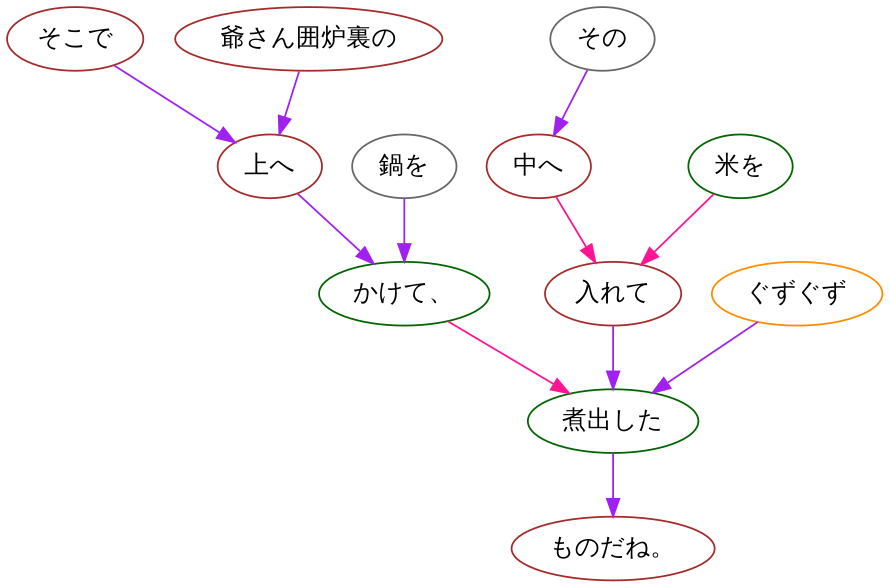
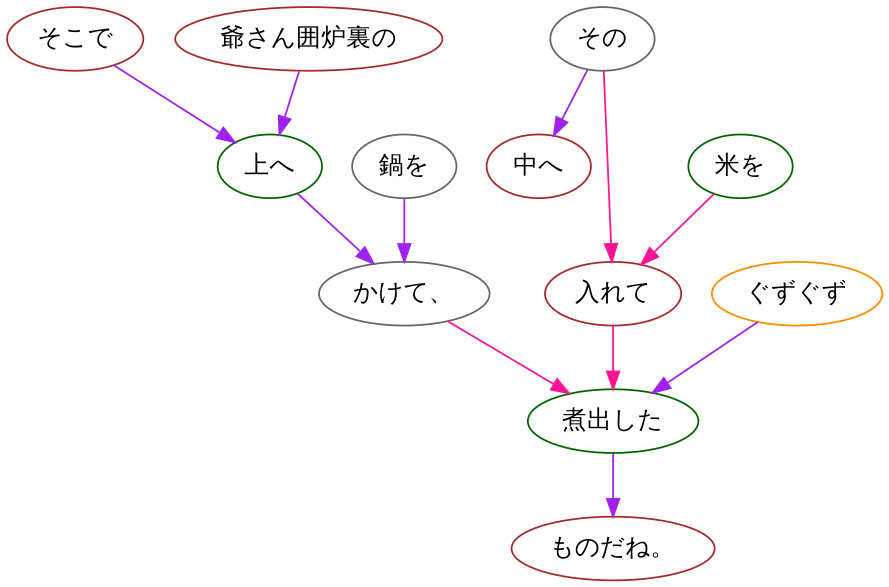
node "上へ": color brown -> darkgreen
edge "中へ" -> "入れて": now "その" -> "入れて"
node "かけて、": color darkgreen -> gray40
edge "入れて" -> "煮出した": color purple -> deeppink
